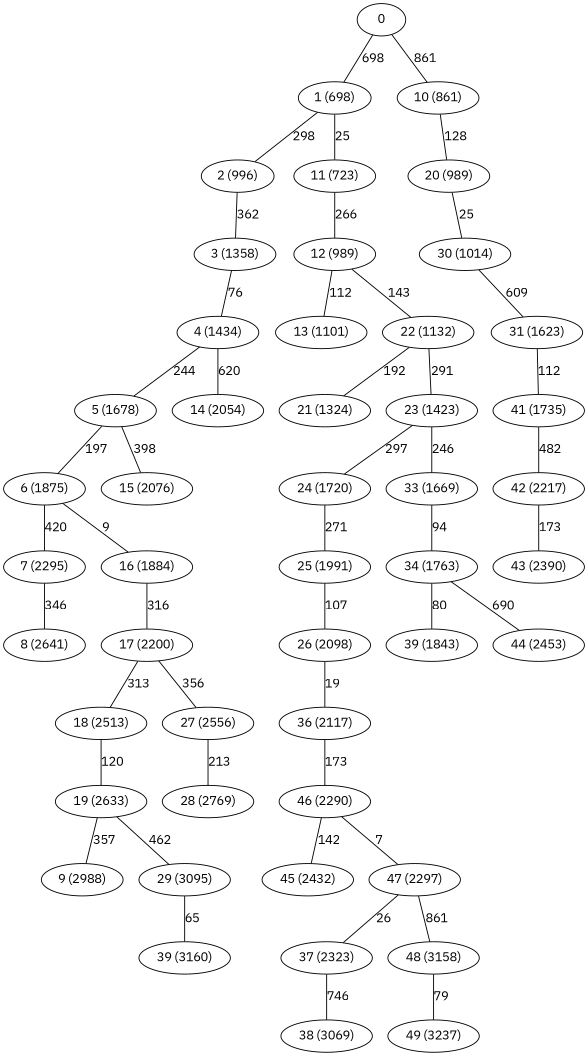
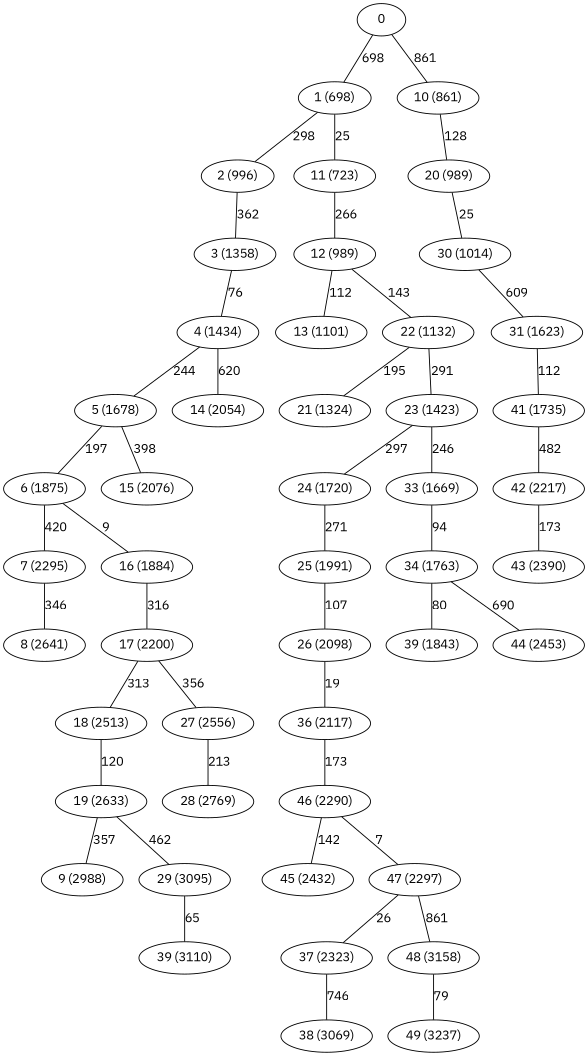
edge "22 (1132)" -- "21 (1324)": label "192" -> "195"
node "39 (3160)": label "39 (3160)" -> "39 (3110)"
